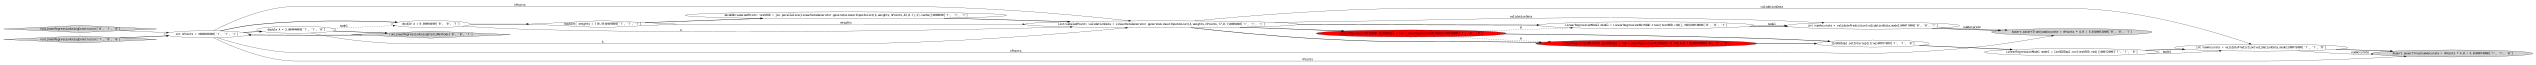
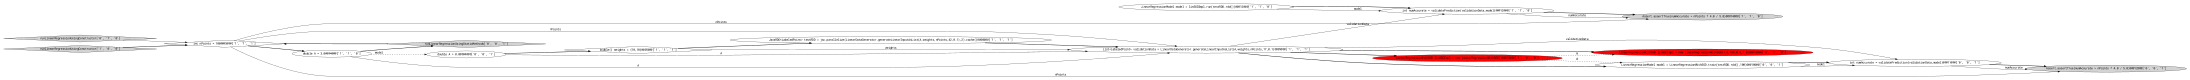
edge "int nPoints = 100@@@3@@@['1', '1', '1']" -> "double A = 0.0@@@4@@@['0', '0', '1']": removed
node "int nPoints = 100@@@3@@@['1', '1', '1']": shape ellipse -> diamond
node "linSGDImpl.setIntercept(true)@@@11@@@['1', '1', '0']": removed
